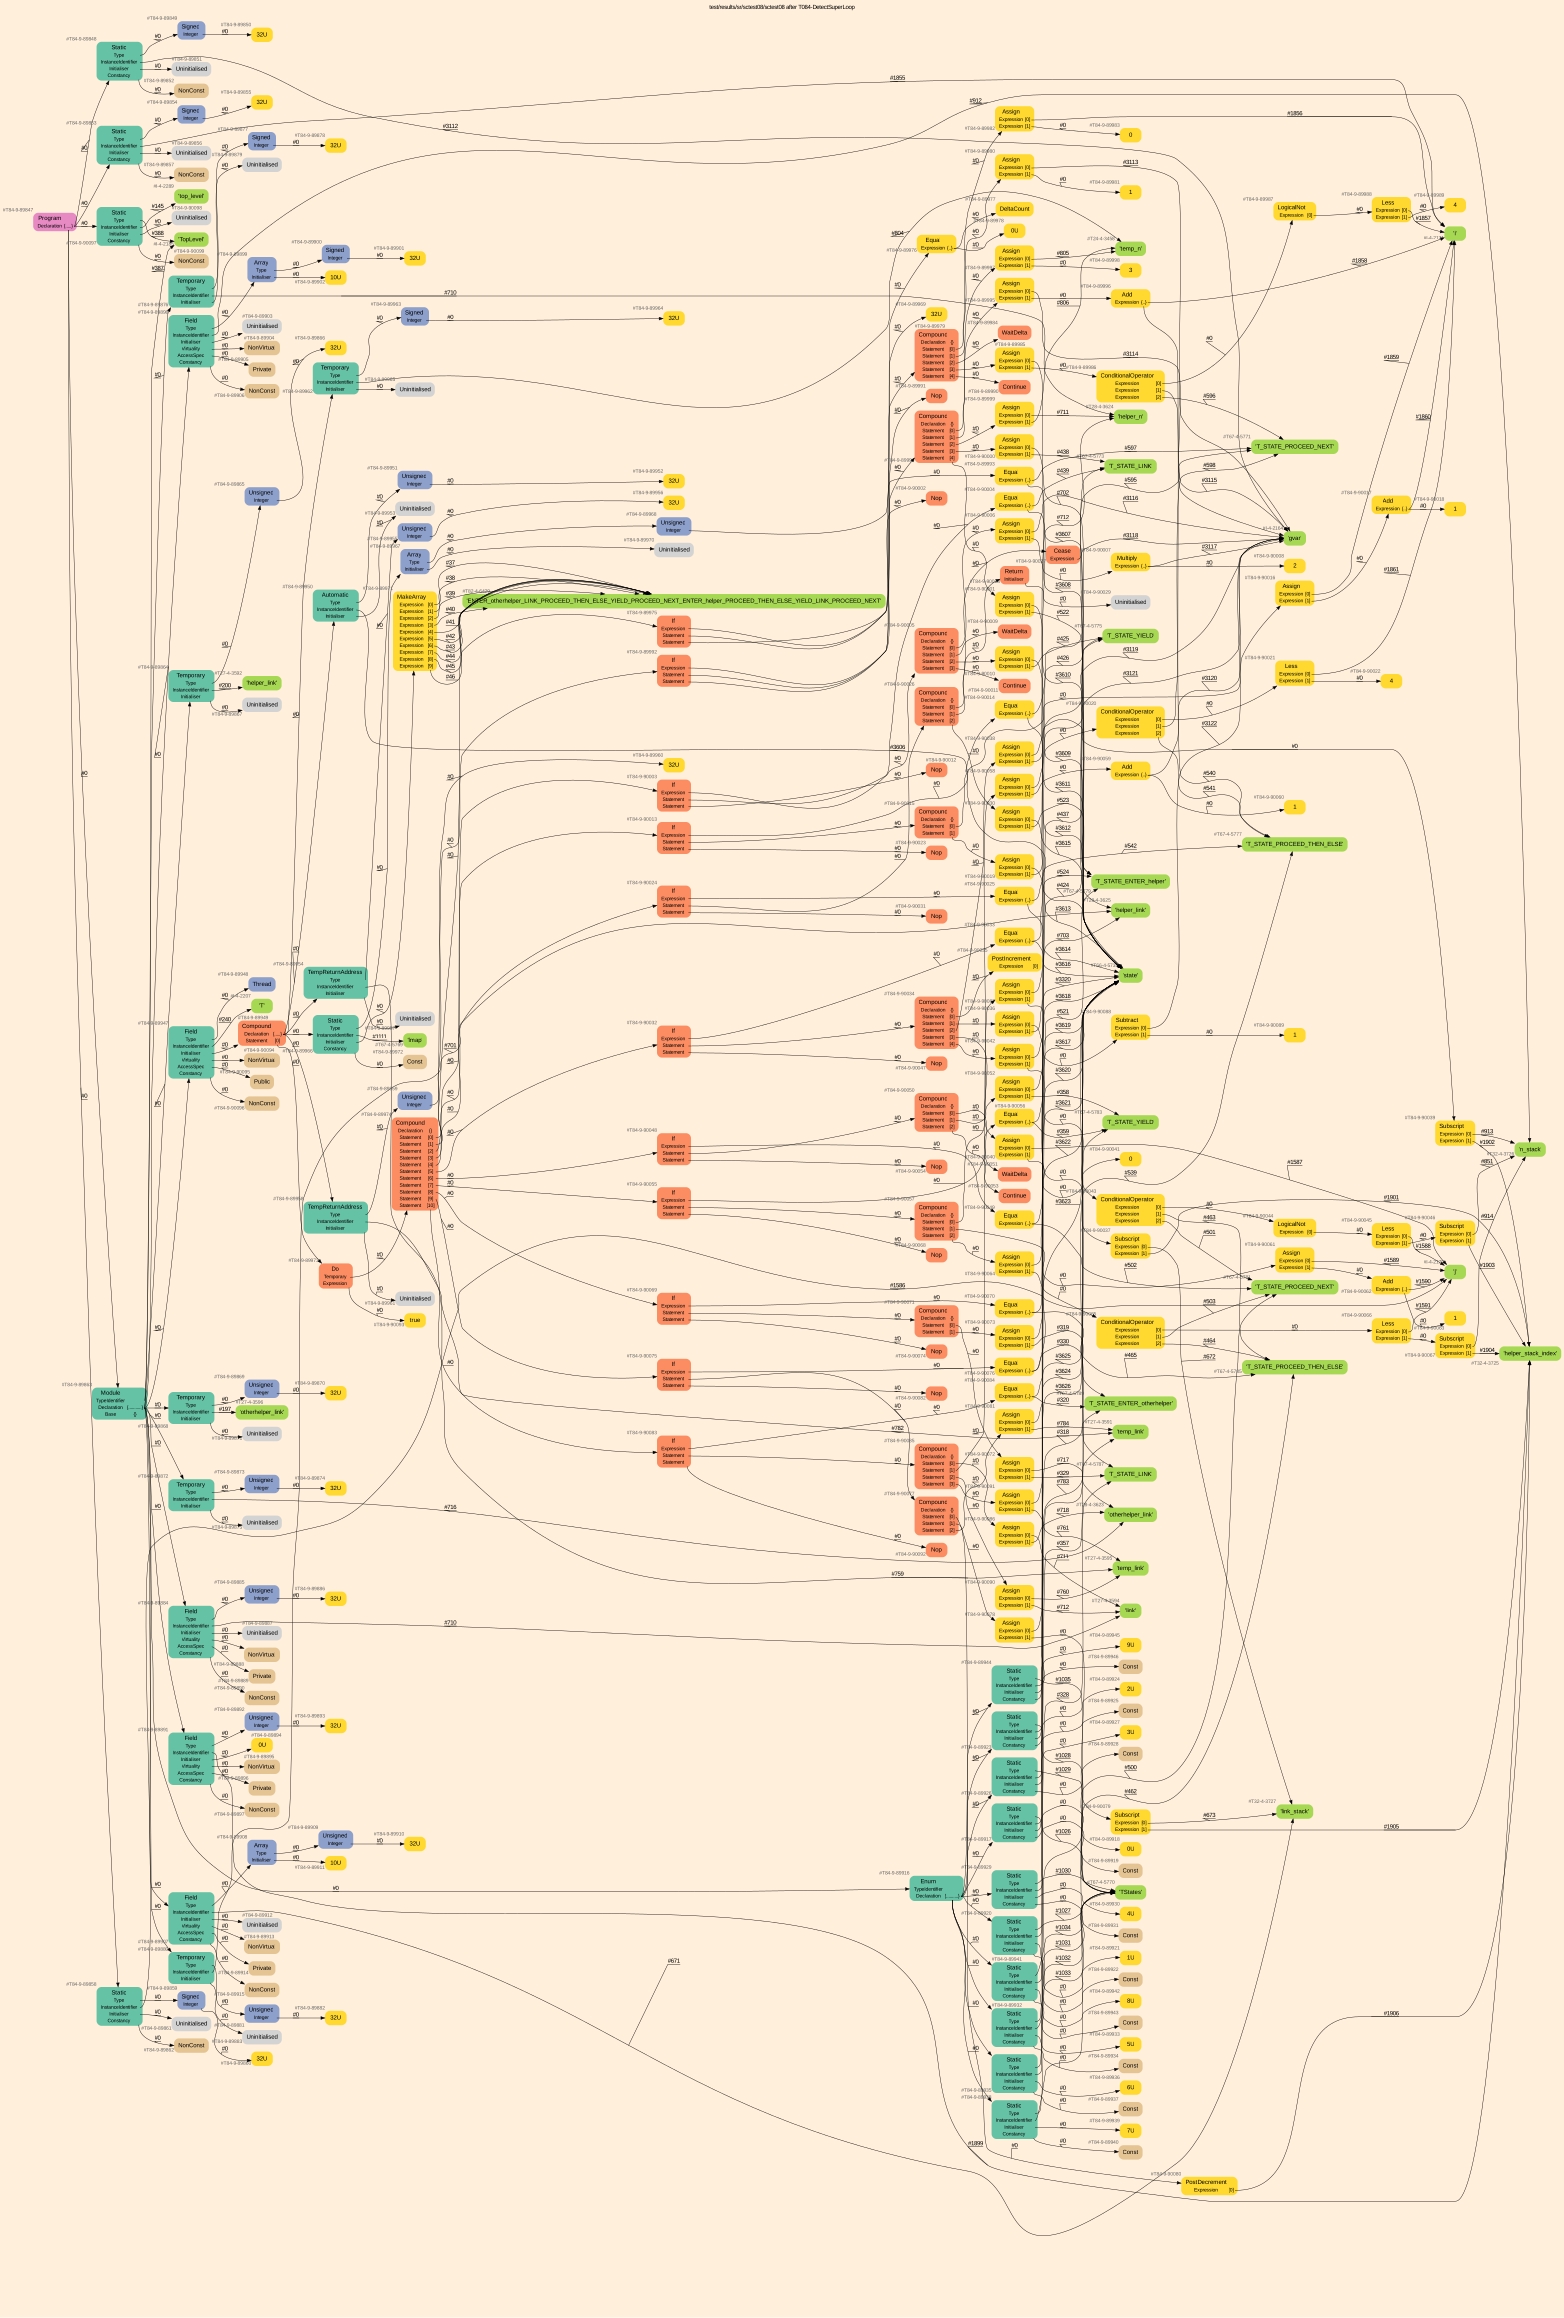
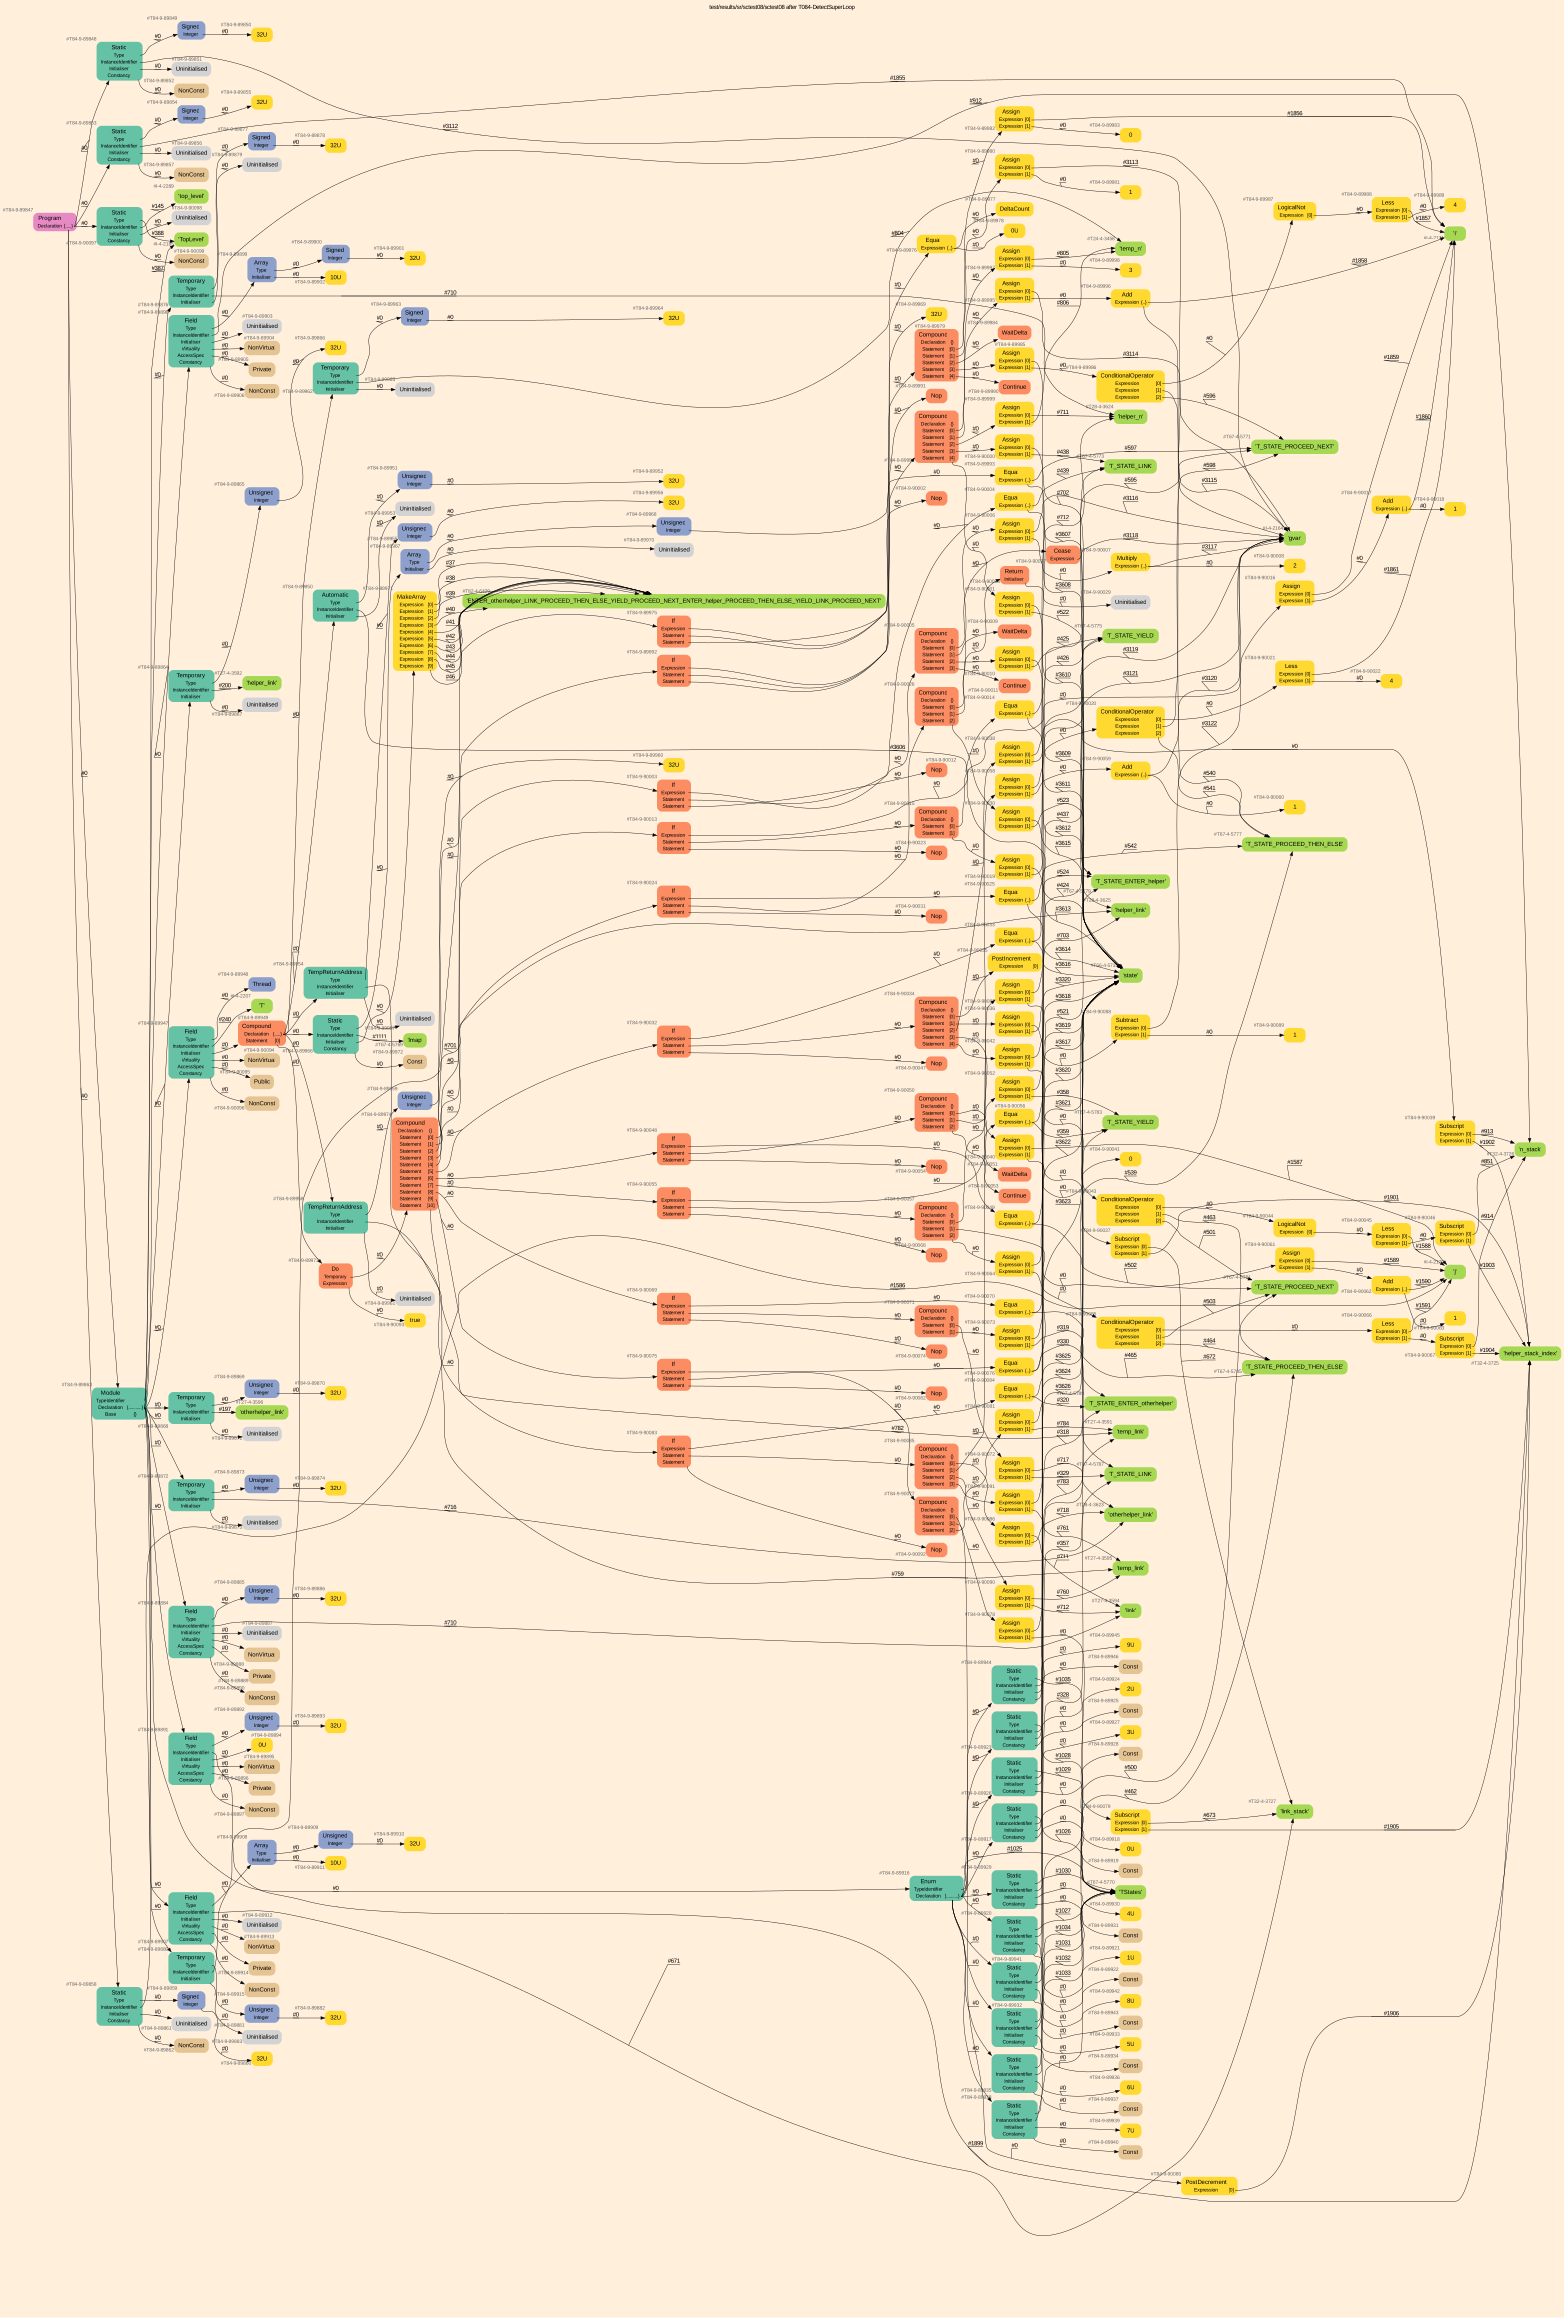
edge "Enum" -> "'TStates'": added, label "#1025"
